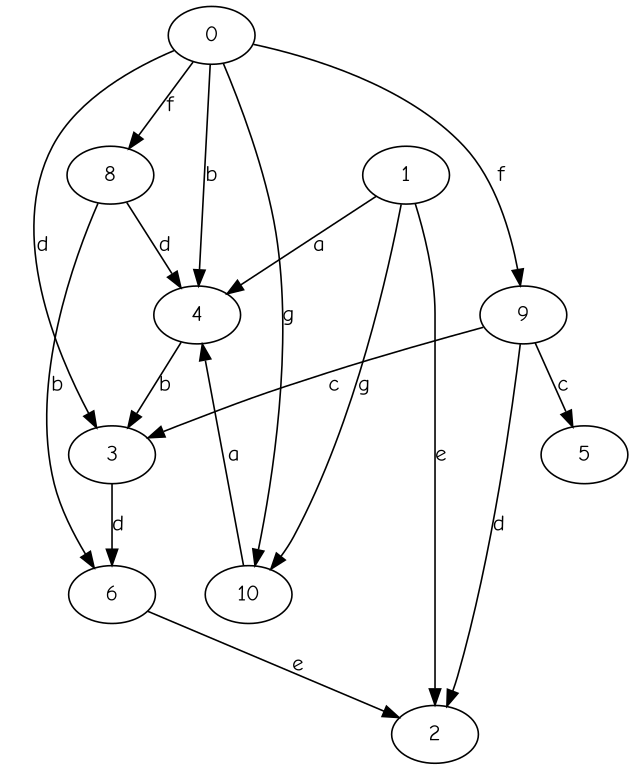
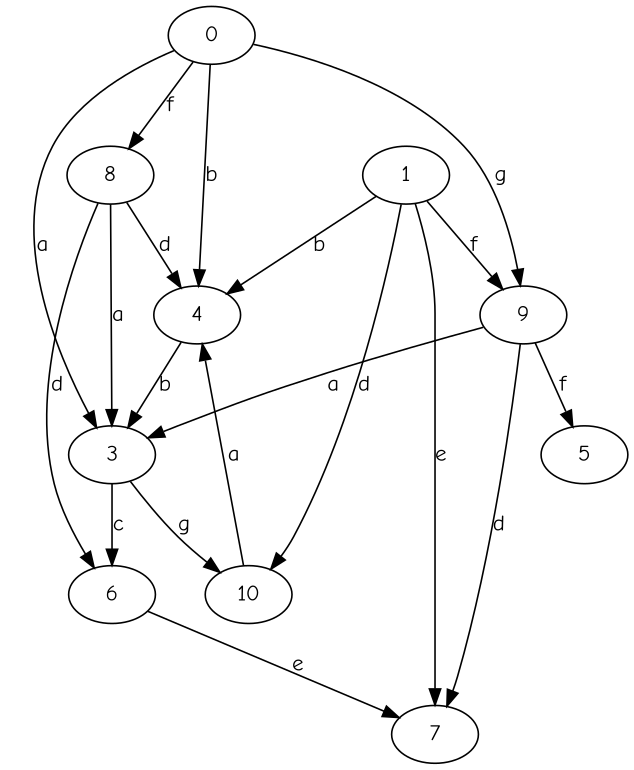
edge "0" -> "9": label "f" -> "g"
edge "1" -> "9": added, label "f"
edge "0" -> "3": label "d" -> "a"
edge "1" -> "4": label "a" -> "b"
edge "0" -> "10": now "3" -> "10"
edge "8" -> "3": added, label "a"
edge "8" -> "6": label "b" -> "d"
edge "9" -> "3": label "c" -> "a"
edge "1" -> "10": label "g" -> "d"
edge "9" -> "5": label "c" -> "f"
edge "3" -> "6": label "d" -> "c"
node "2": label "2" -> "7"
